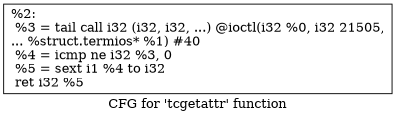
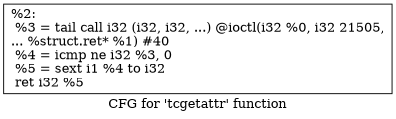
node "%2:": text "... %struct.termios* %1) #40" -> "... %struct.ret* %1) #40"
